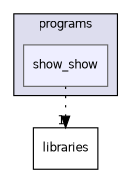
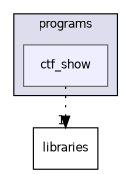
node "show_show": label "show_show" -> "ctf_show"
